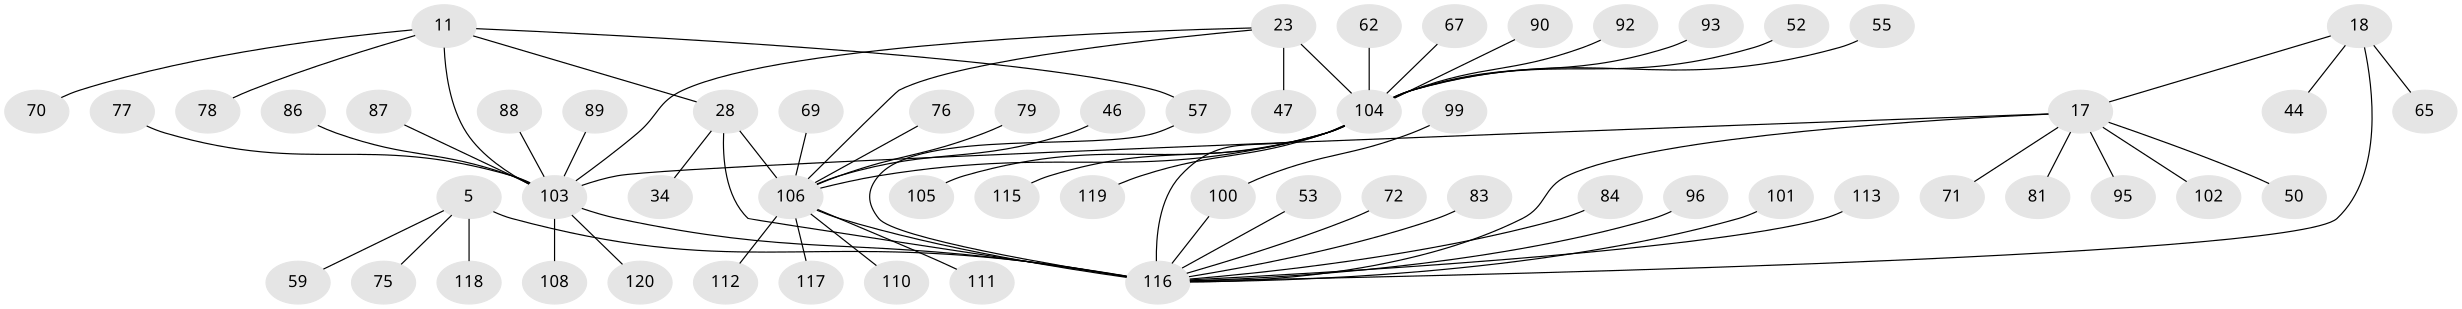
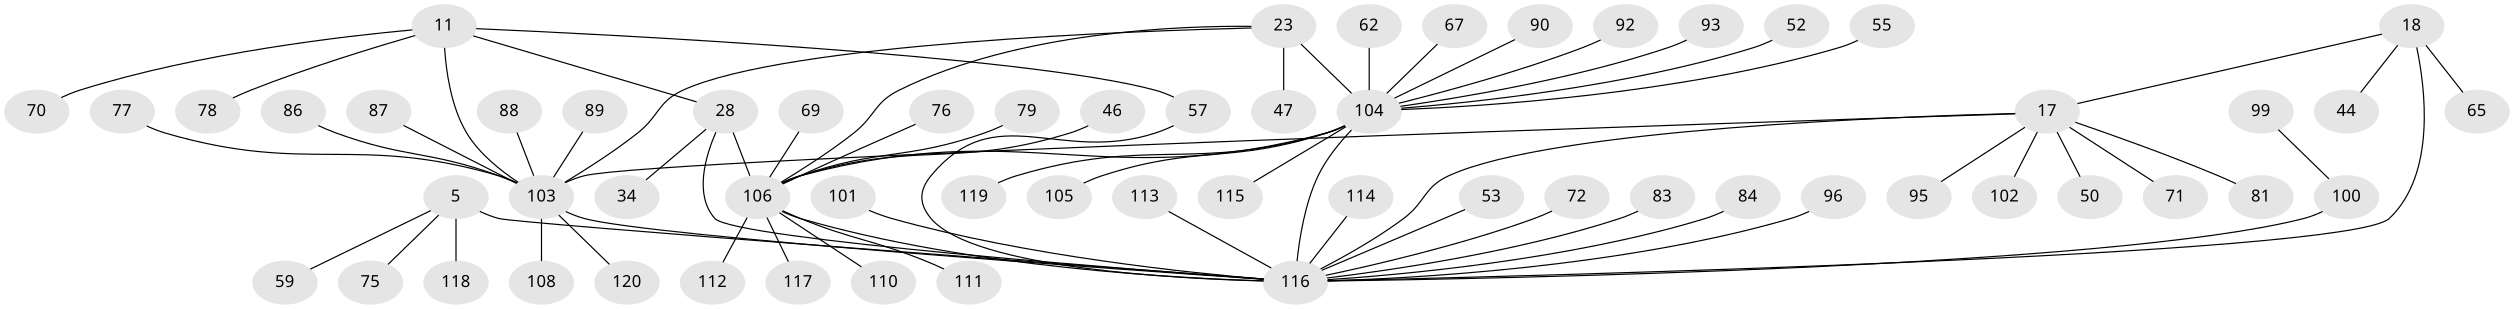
node "114": added
